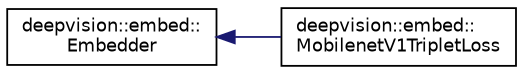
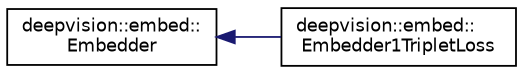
node "deepvision::embed:: MobilenetV1TripletLoss": label "deepvision::embed:: MobilenetV1TripletLoss" -> "deepvision::embed:: Embedder1TripletLoss"
